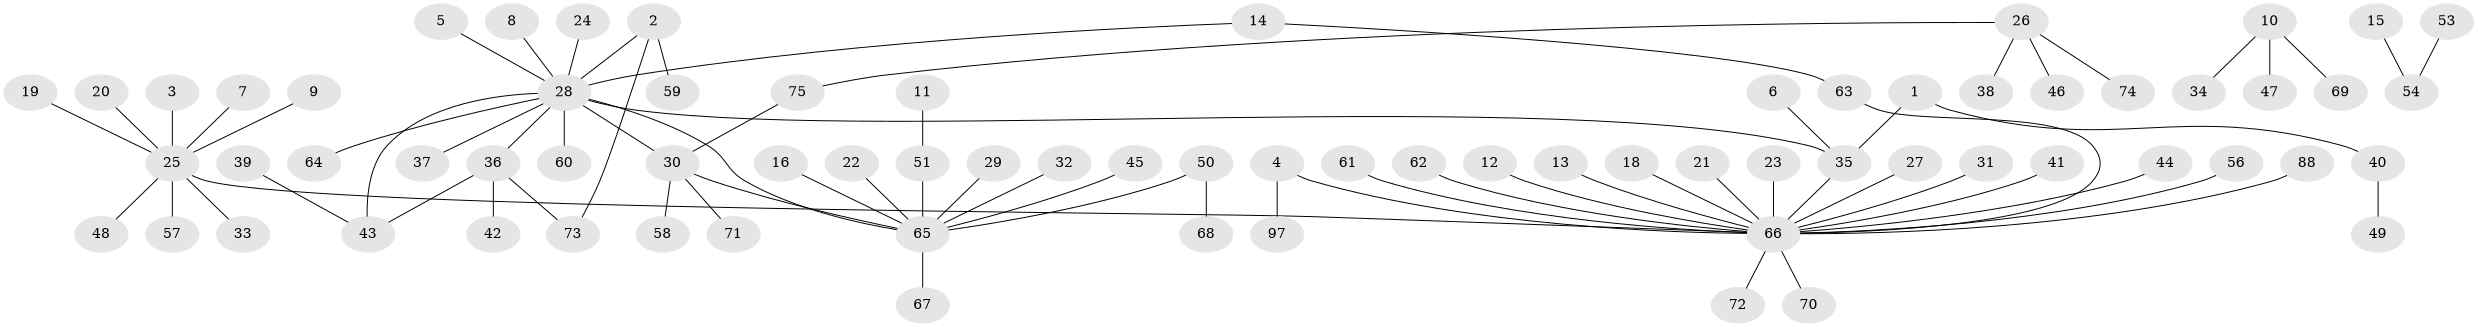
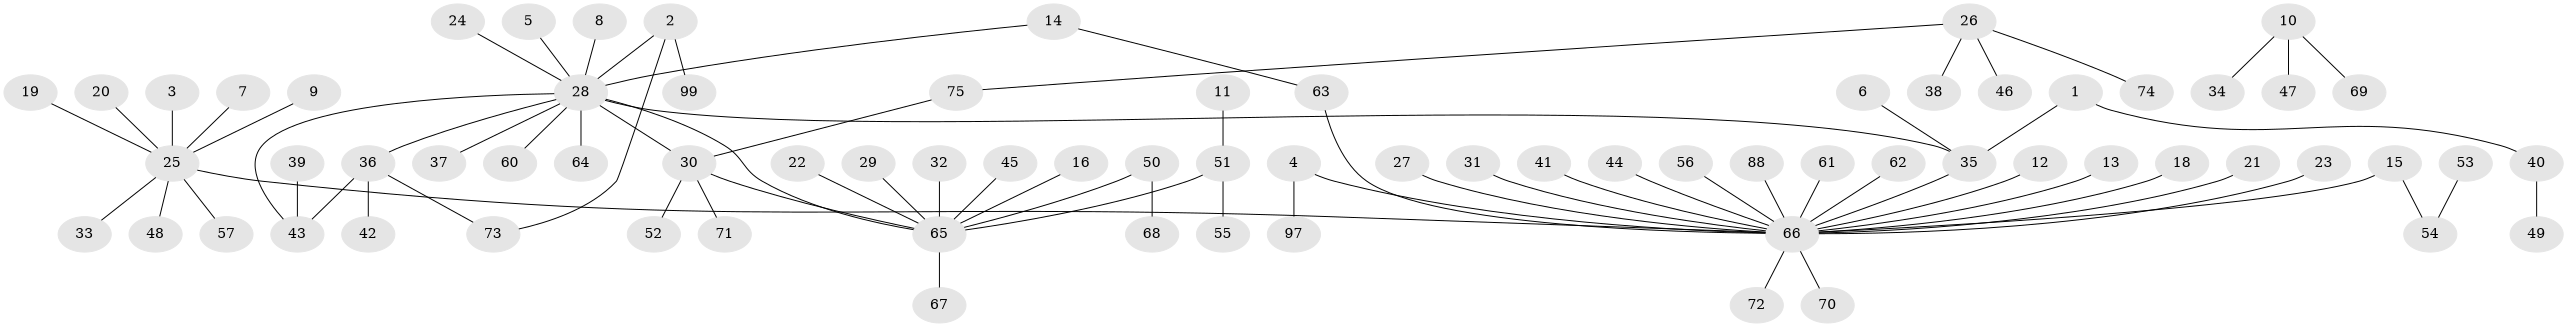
node "59": label "59" -> "99"
edge "15" -- "66": added
node "58": label "58" -> "52"
node "55": added
